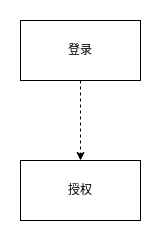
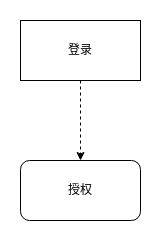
node "授权": shape rectangle -> rounded rectangle
